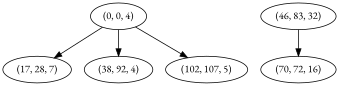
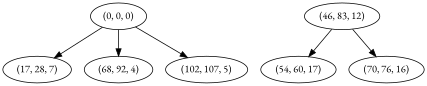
node "(0, 0, 4)": label "(0, 0, 4)" -> "(0, 0, 0)"
node "(46, 83, 32)": label "(46, 83, 32)" -> "(46, 83, 12)"
node "(38, 92, 4)": label "(38, 92, 4)" -> "(68, 92, 4)"
node "(70, 72, 16)": label "(70, 72, 16)" -> "(70, 76, 16)"
node "(54, 60, 17)": added
